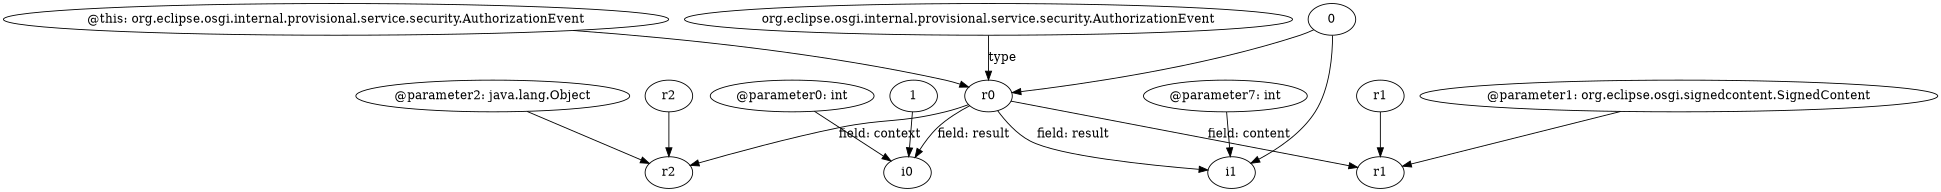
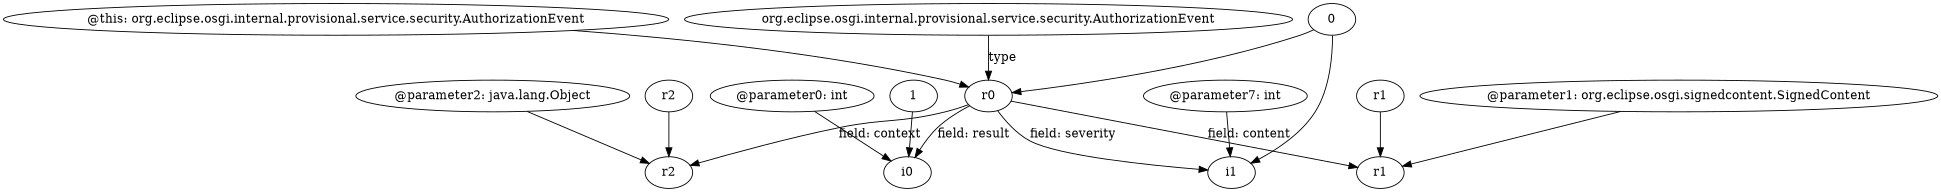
edge "r0" -> "i1": label "field: result" -> "field: severity"
